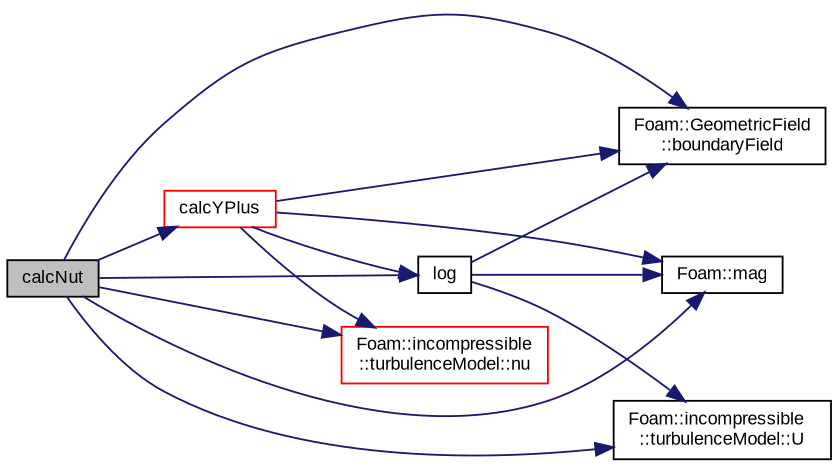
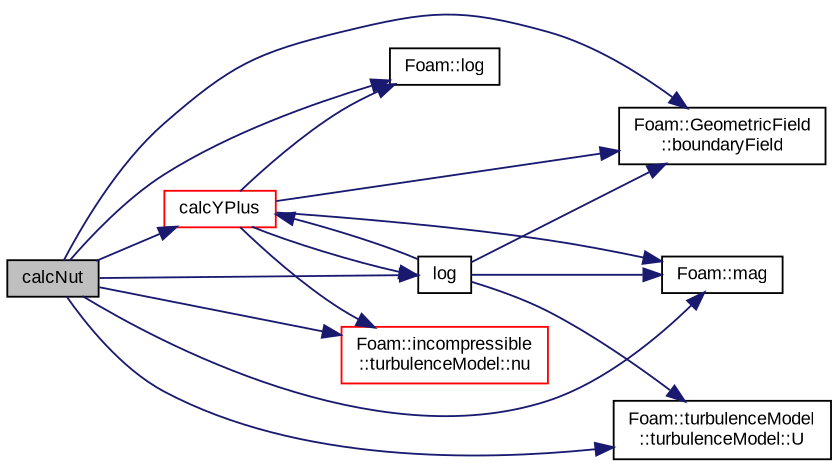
node "Foam::log": added
edge "log" -> "calcYPlus": added
node "Foam::incompressible ::turbulenceModel::U": label "Foam::incompressible ::turbulenceModel::U" -> "Foam::turbulenceModel ::turbulenceModel::U"
